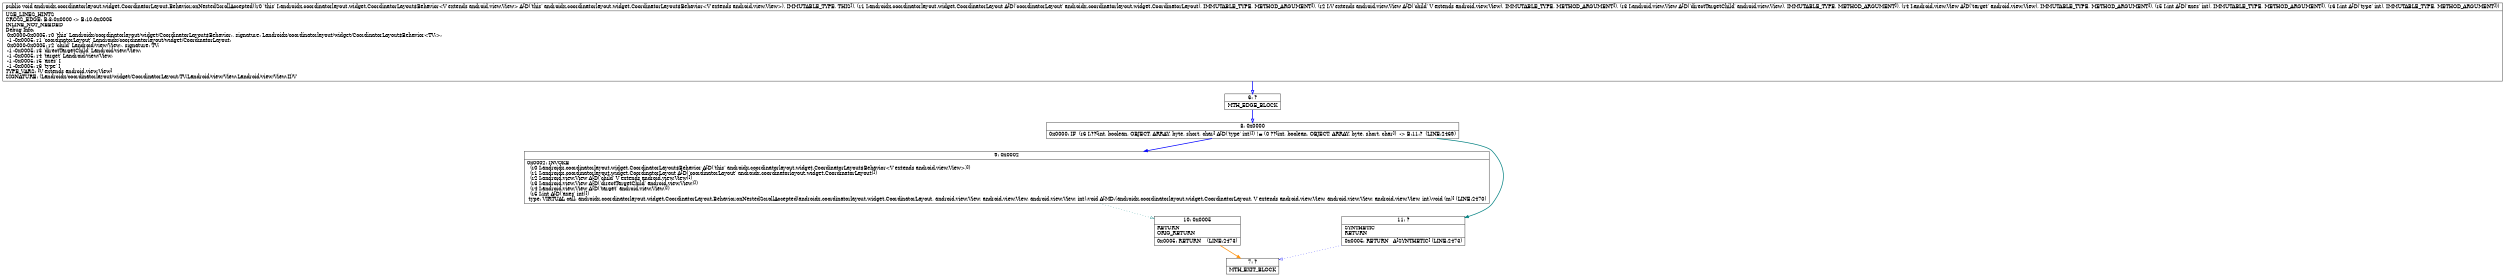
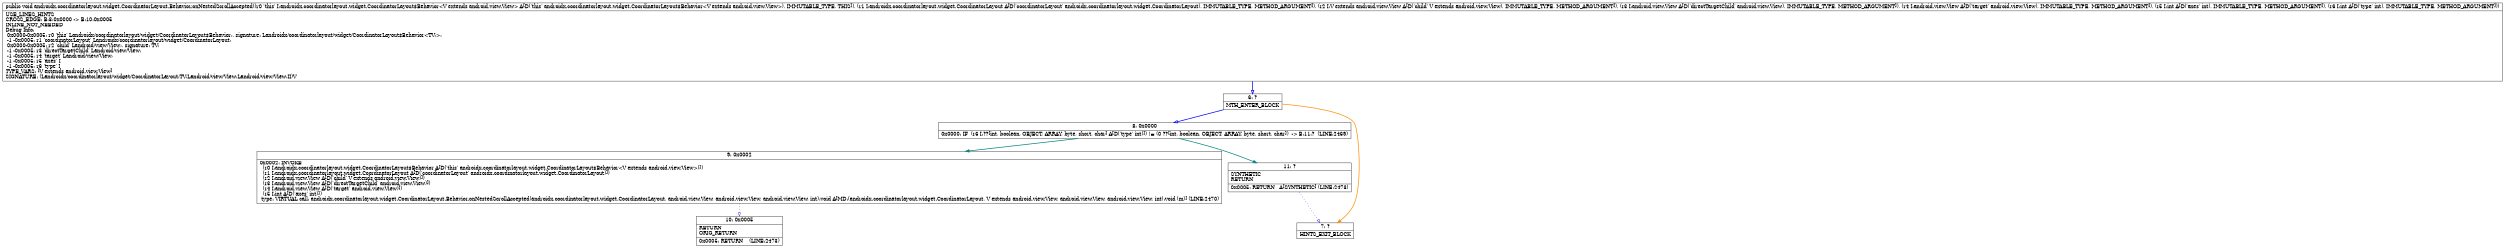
node "6: ?": text "MTH_EDGE_BLOCK" -> "MTH_ENTER_BLOCK"
edge "8: 0x0000" -> "9: 0x0002": color blue -> teal
edge "9: 0x0002" -> "10: 0x0005": color teal -> blue
edge "10: 0x0005" -> "7: ?": now "6: ?" -> "7: ?"
node "7: ?": text "MTH_EXIT_BLOCK" -> "HINTS_EXIT_BLOCK"
